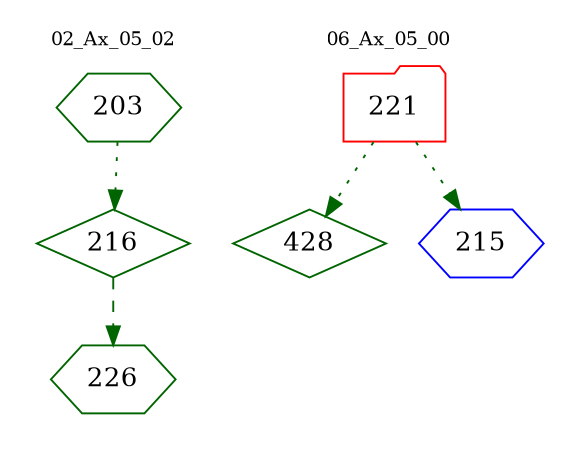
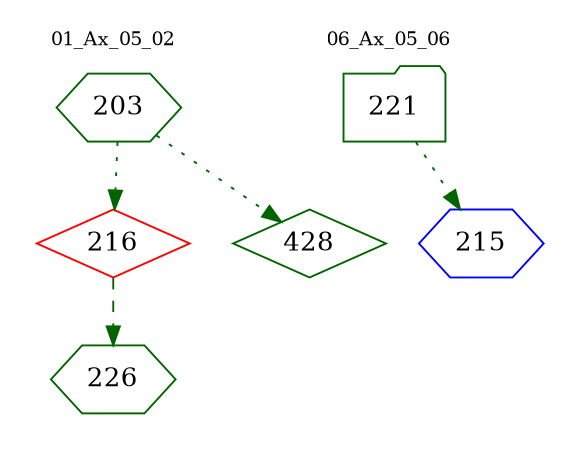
cluster "02_Ax_05_02": label "02_Ax_05_02" -> "01_Ax_05_02"
cluster "06_Ax_05_00": label "06_Ax_05_00" -> "06_Ax_05_06"
node "221": color red -> darkgreen
edge "221" -> "428": now "203" -> "428"
node "216": color darkgreen -> red
